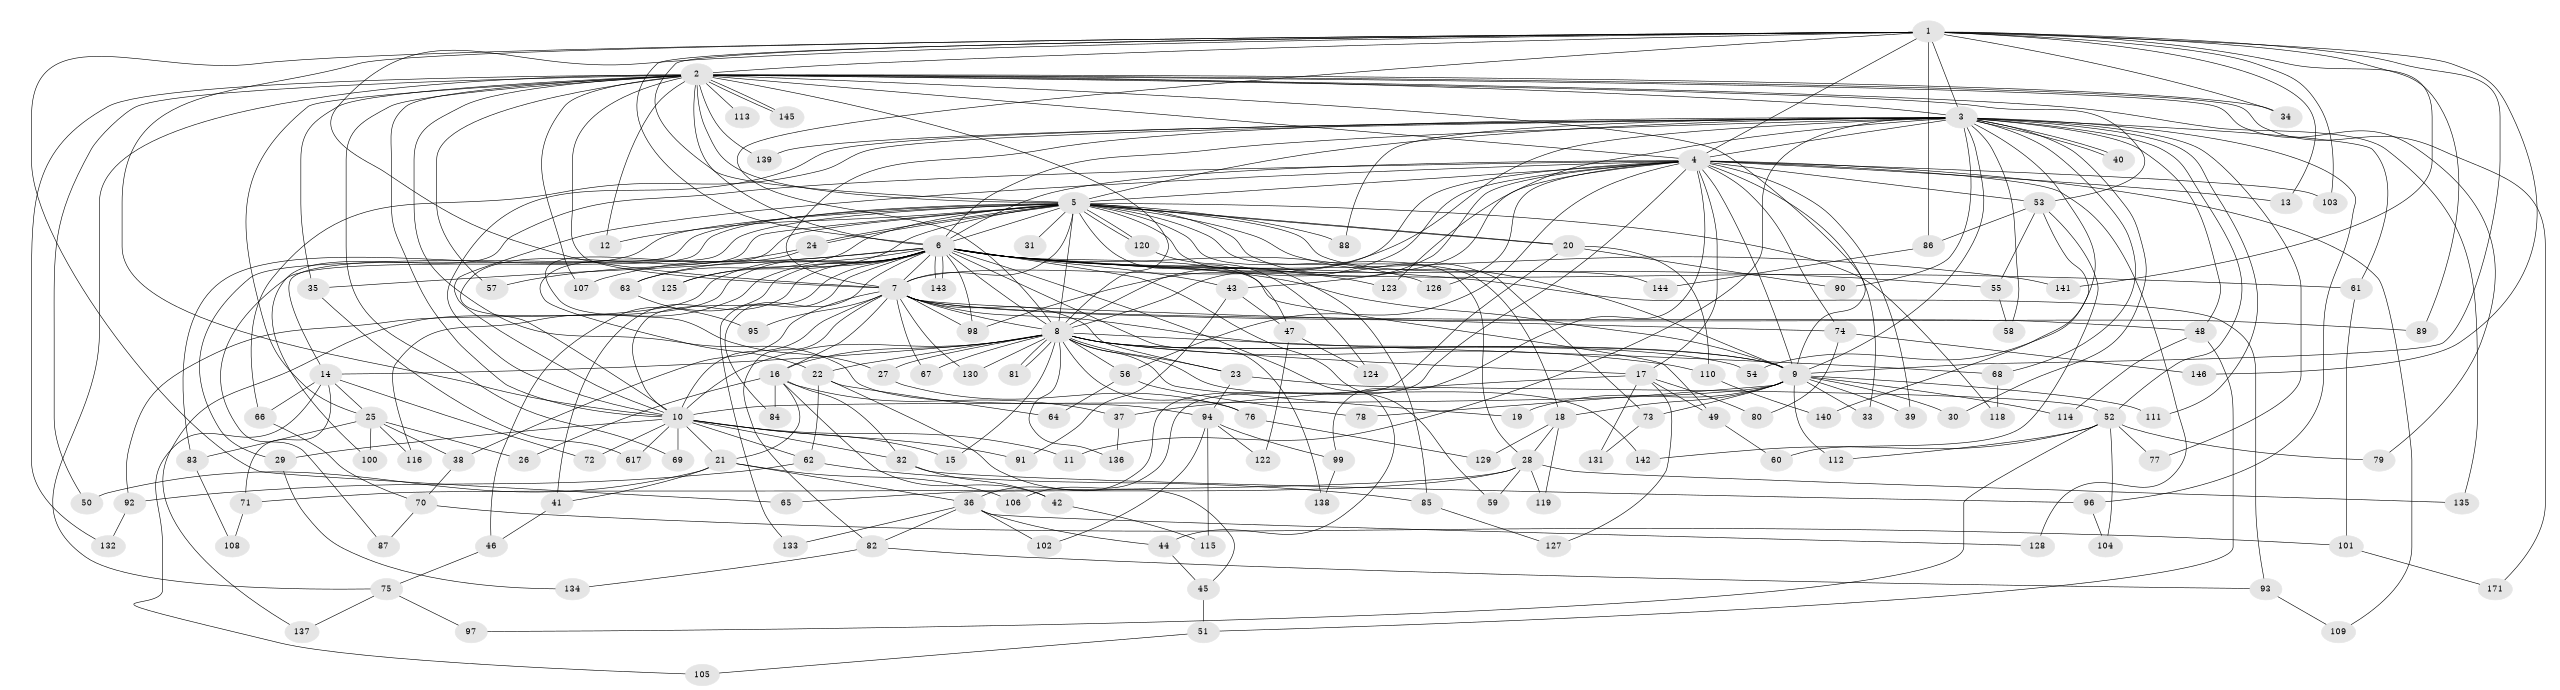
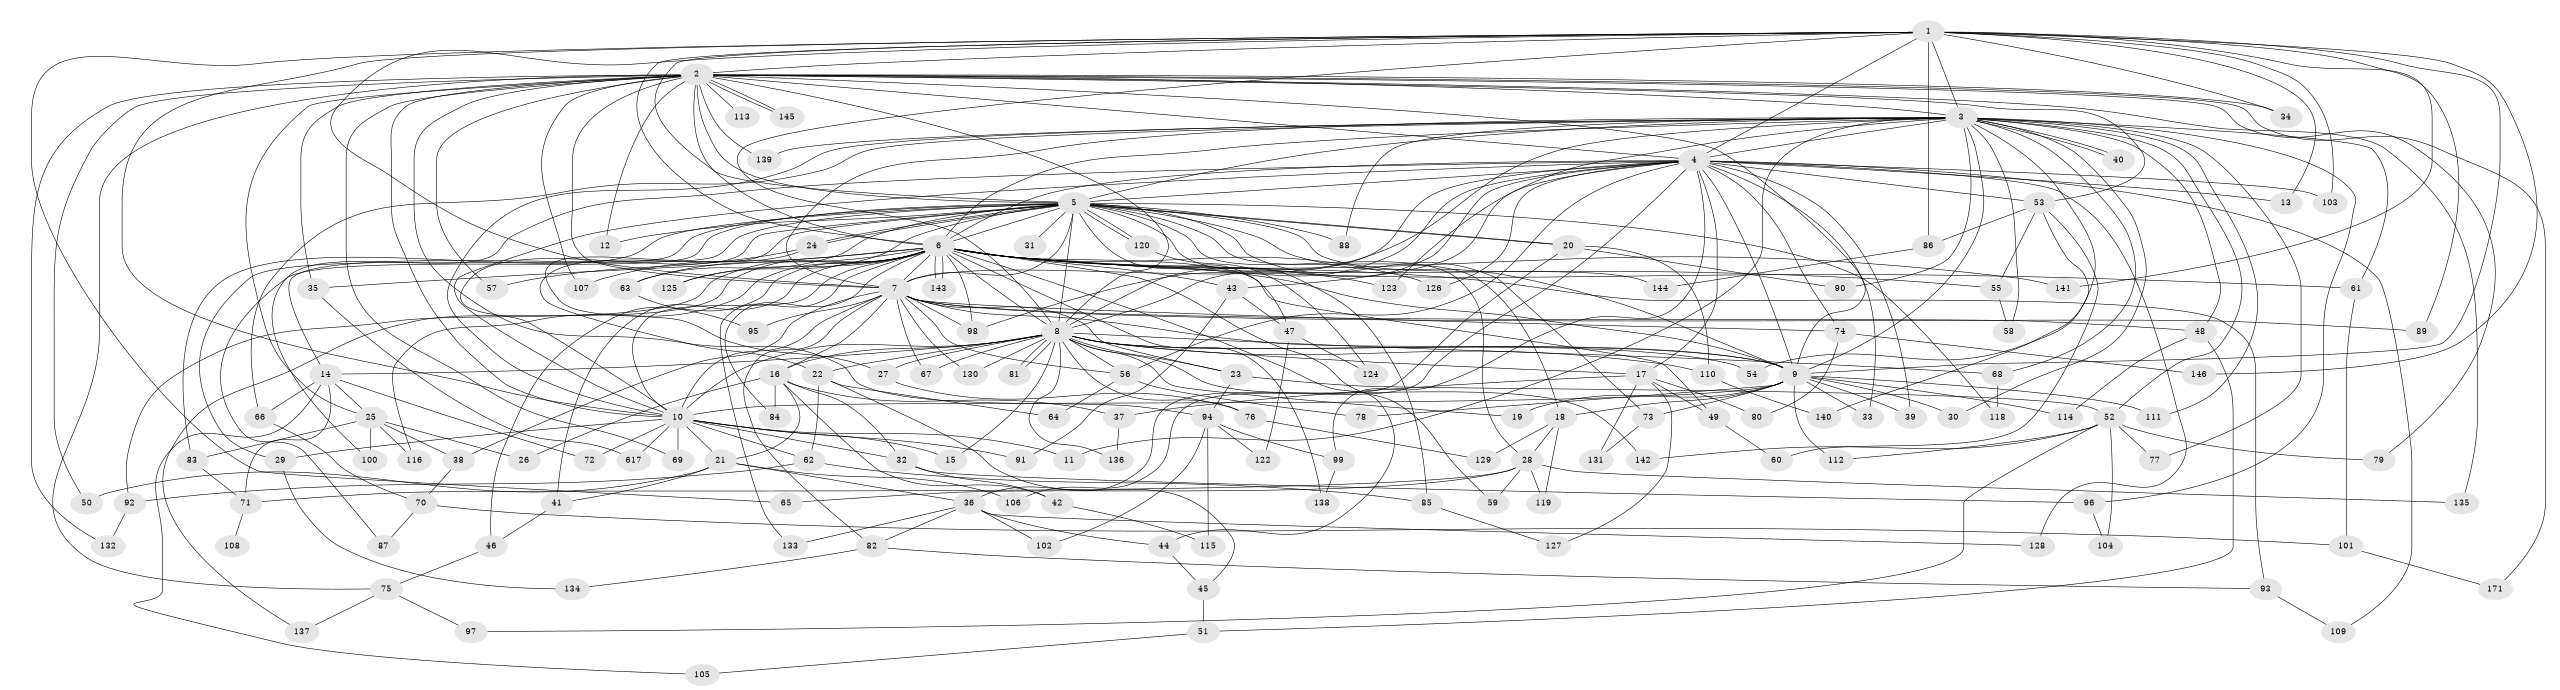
edge "7" -- "8": now "7" -- "56"
edge "83" -- "108": now "83" -- "71"
